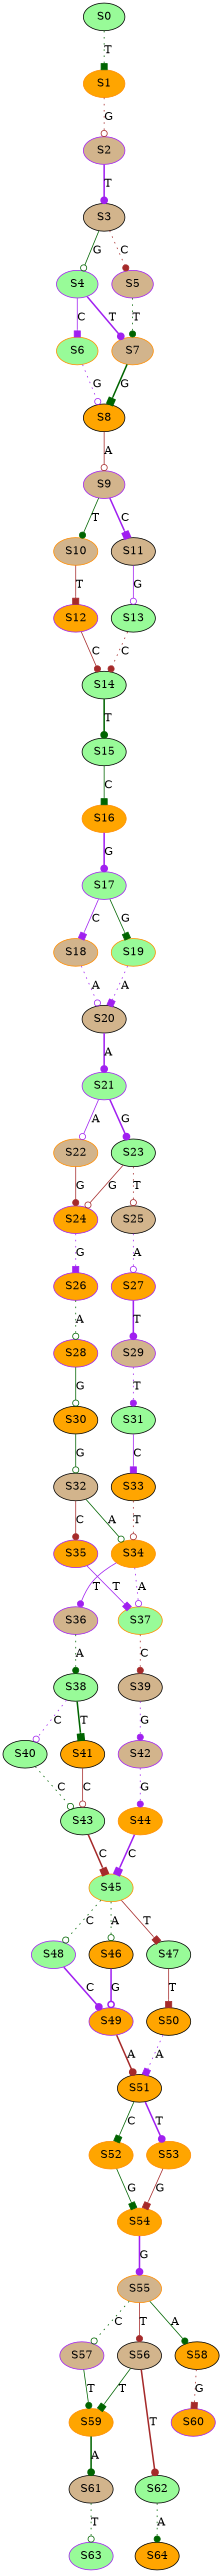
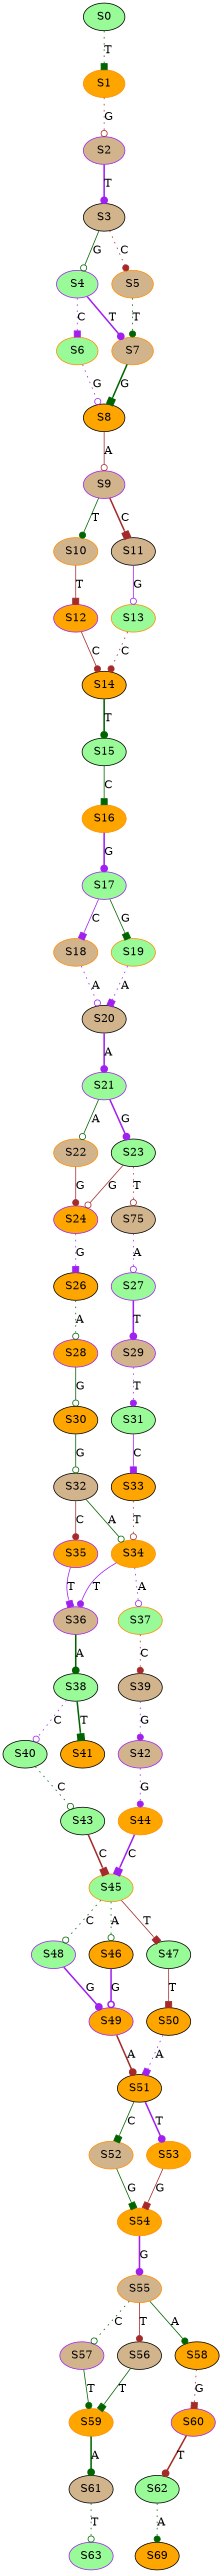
node "S5": color purple -> darkorange
edge "S4" -> "S6": style solid -> dotted
edge "S9" -> "S11": color purple -> brown
node "S13": color black -> darkorange
node "S14": fillcolor palegreen -> orange
edge "S21" -> "S22": color purple -> darkgreen
node "S25": label "S25" -> "S75"
node "S26": color purple -> black
node "S27": fillcolor orange -> palegreen
edge "S35" -> "S37": now "S35" -> "S36"
edge "S36" -> "S38": style dotted -> bold
edge "S41" -> "S43": removed, label "C"
edge "S48" -> "S49": label "C" -> "G"
node "S52": fillcolor orange -> tan
edge "S56" -> "S62": now "S60" -> "S62"
node "S64": label "S64" -> "S69"
